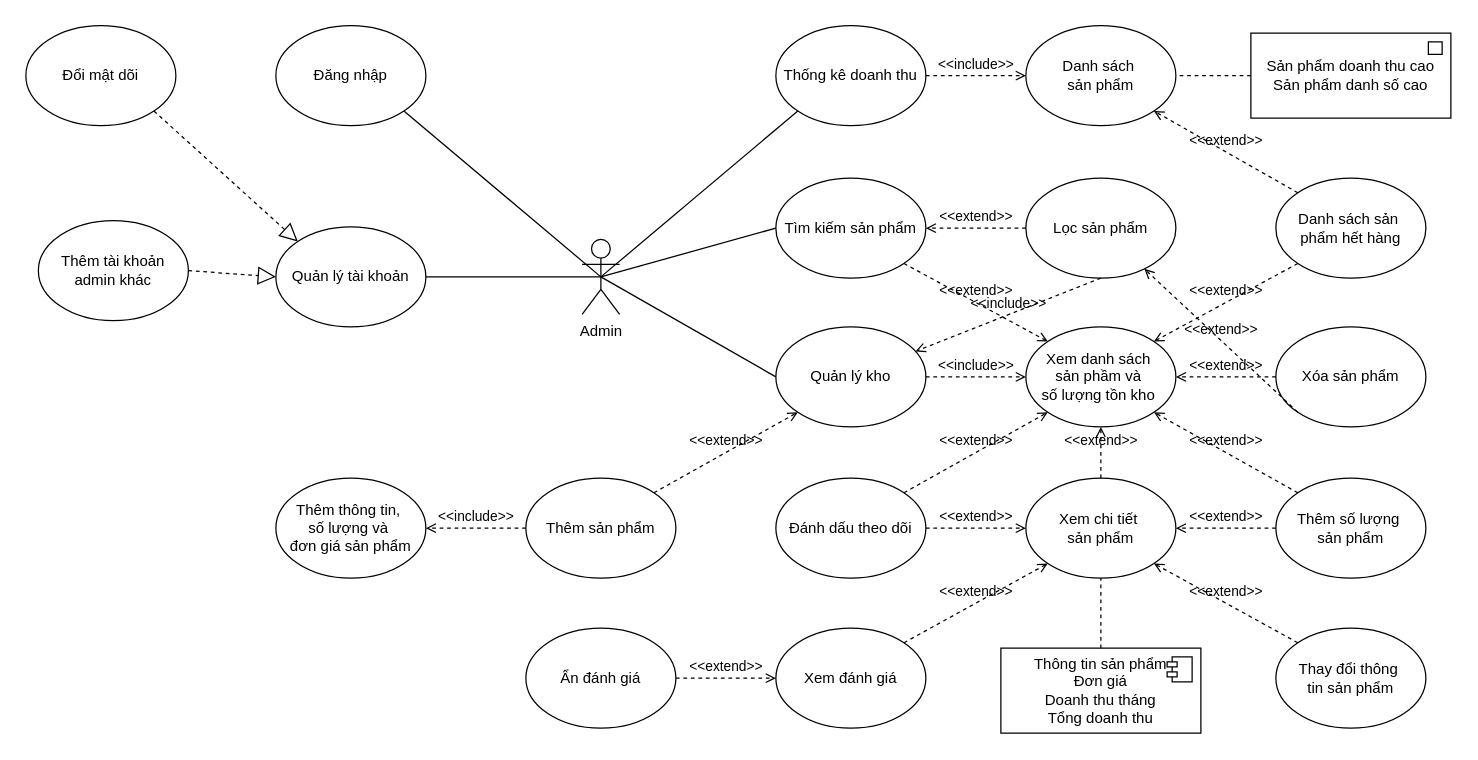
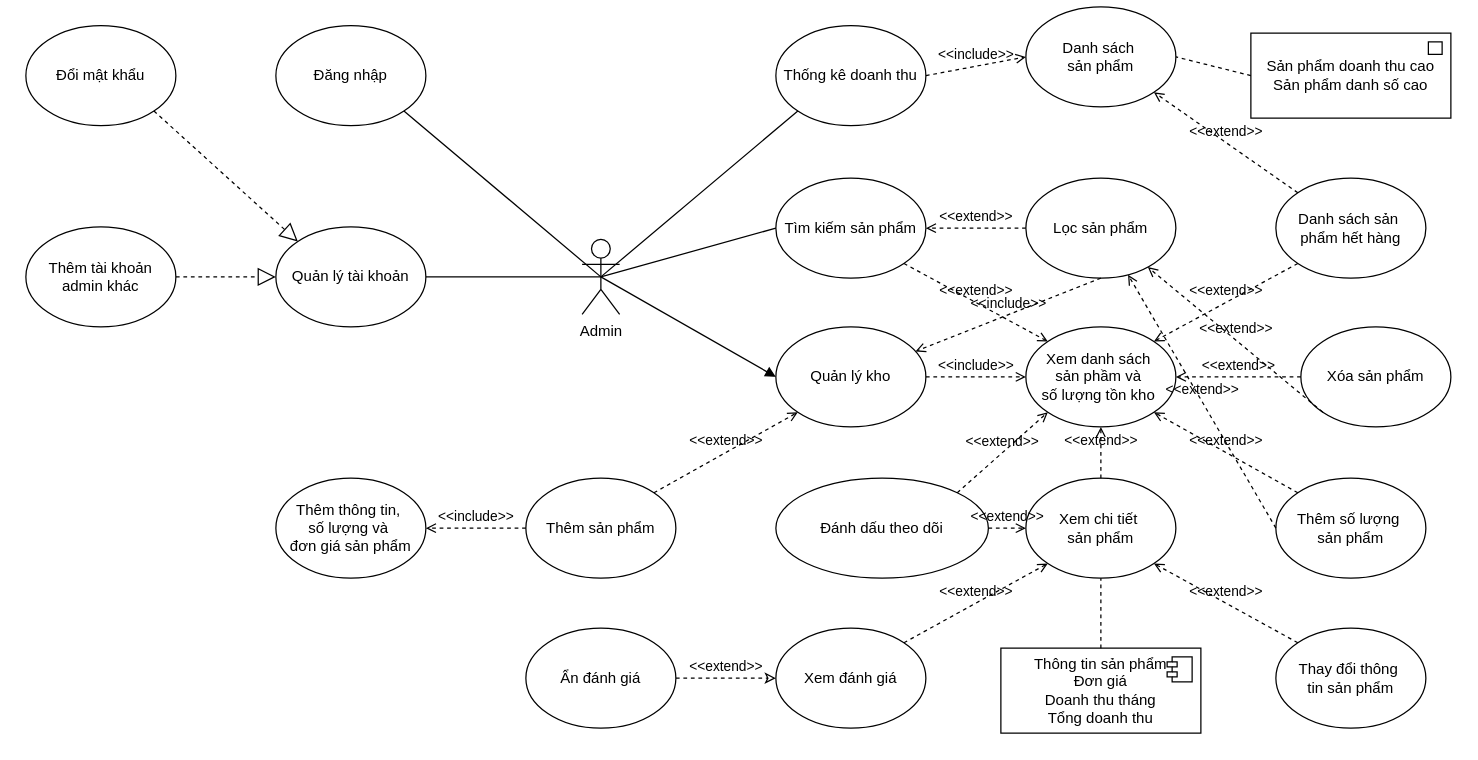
node "Đổi mật dõi": label "Đổi mật dõi" -> "Đổi mật khẩu"
node "Danh sách sản phẩm": moved (1101, 76) -> (1101, 57)
node "Thêm tài khoản admin khác": moved (113, 271) -> (101, 277)
edge "Admin" -- "Quản lý kho": arrowhead none -> block
node "Xóa sản phẩm": moved (1351, 377) -> (1376, 377)
node "Đánh dấu theo dõi": size 150x100 -> 213x100
edge "Thêm số lượng sản phẩm" -> "Xem chi tiết sản phẩm": now "Thêm số lượng sản phẩm" -> "Lọc sản phẩm"
edge "Ẩn đánh giá" -> "Xem đánh giá": arrowhead open -> classic
